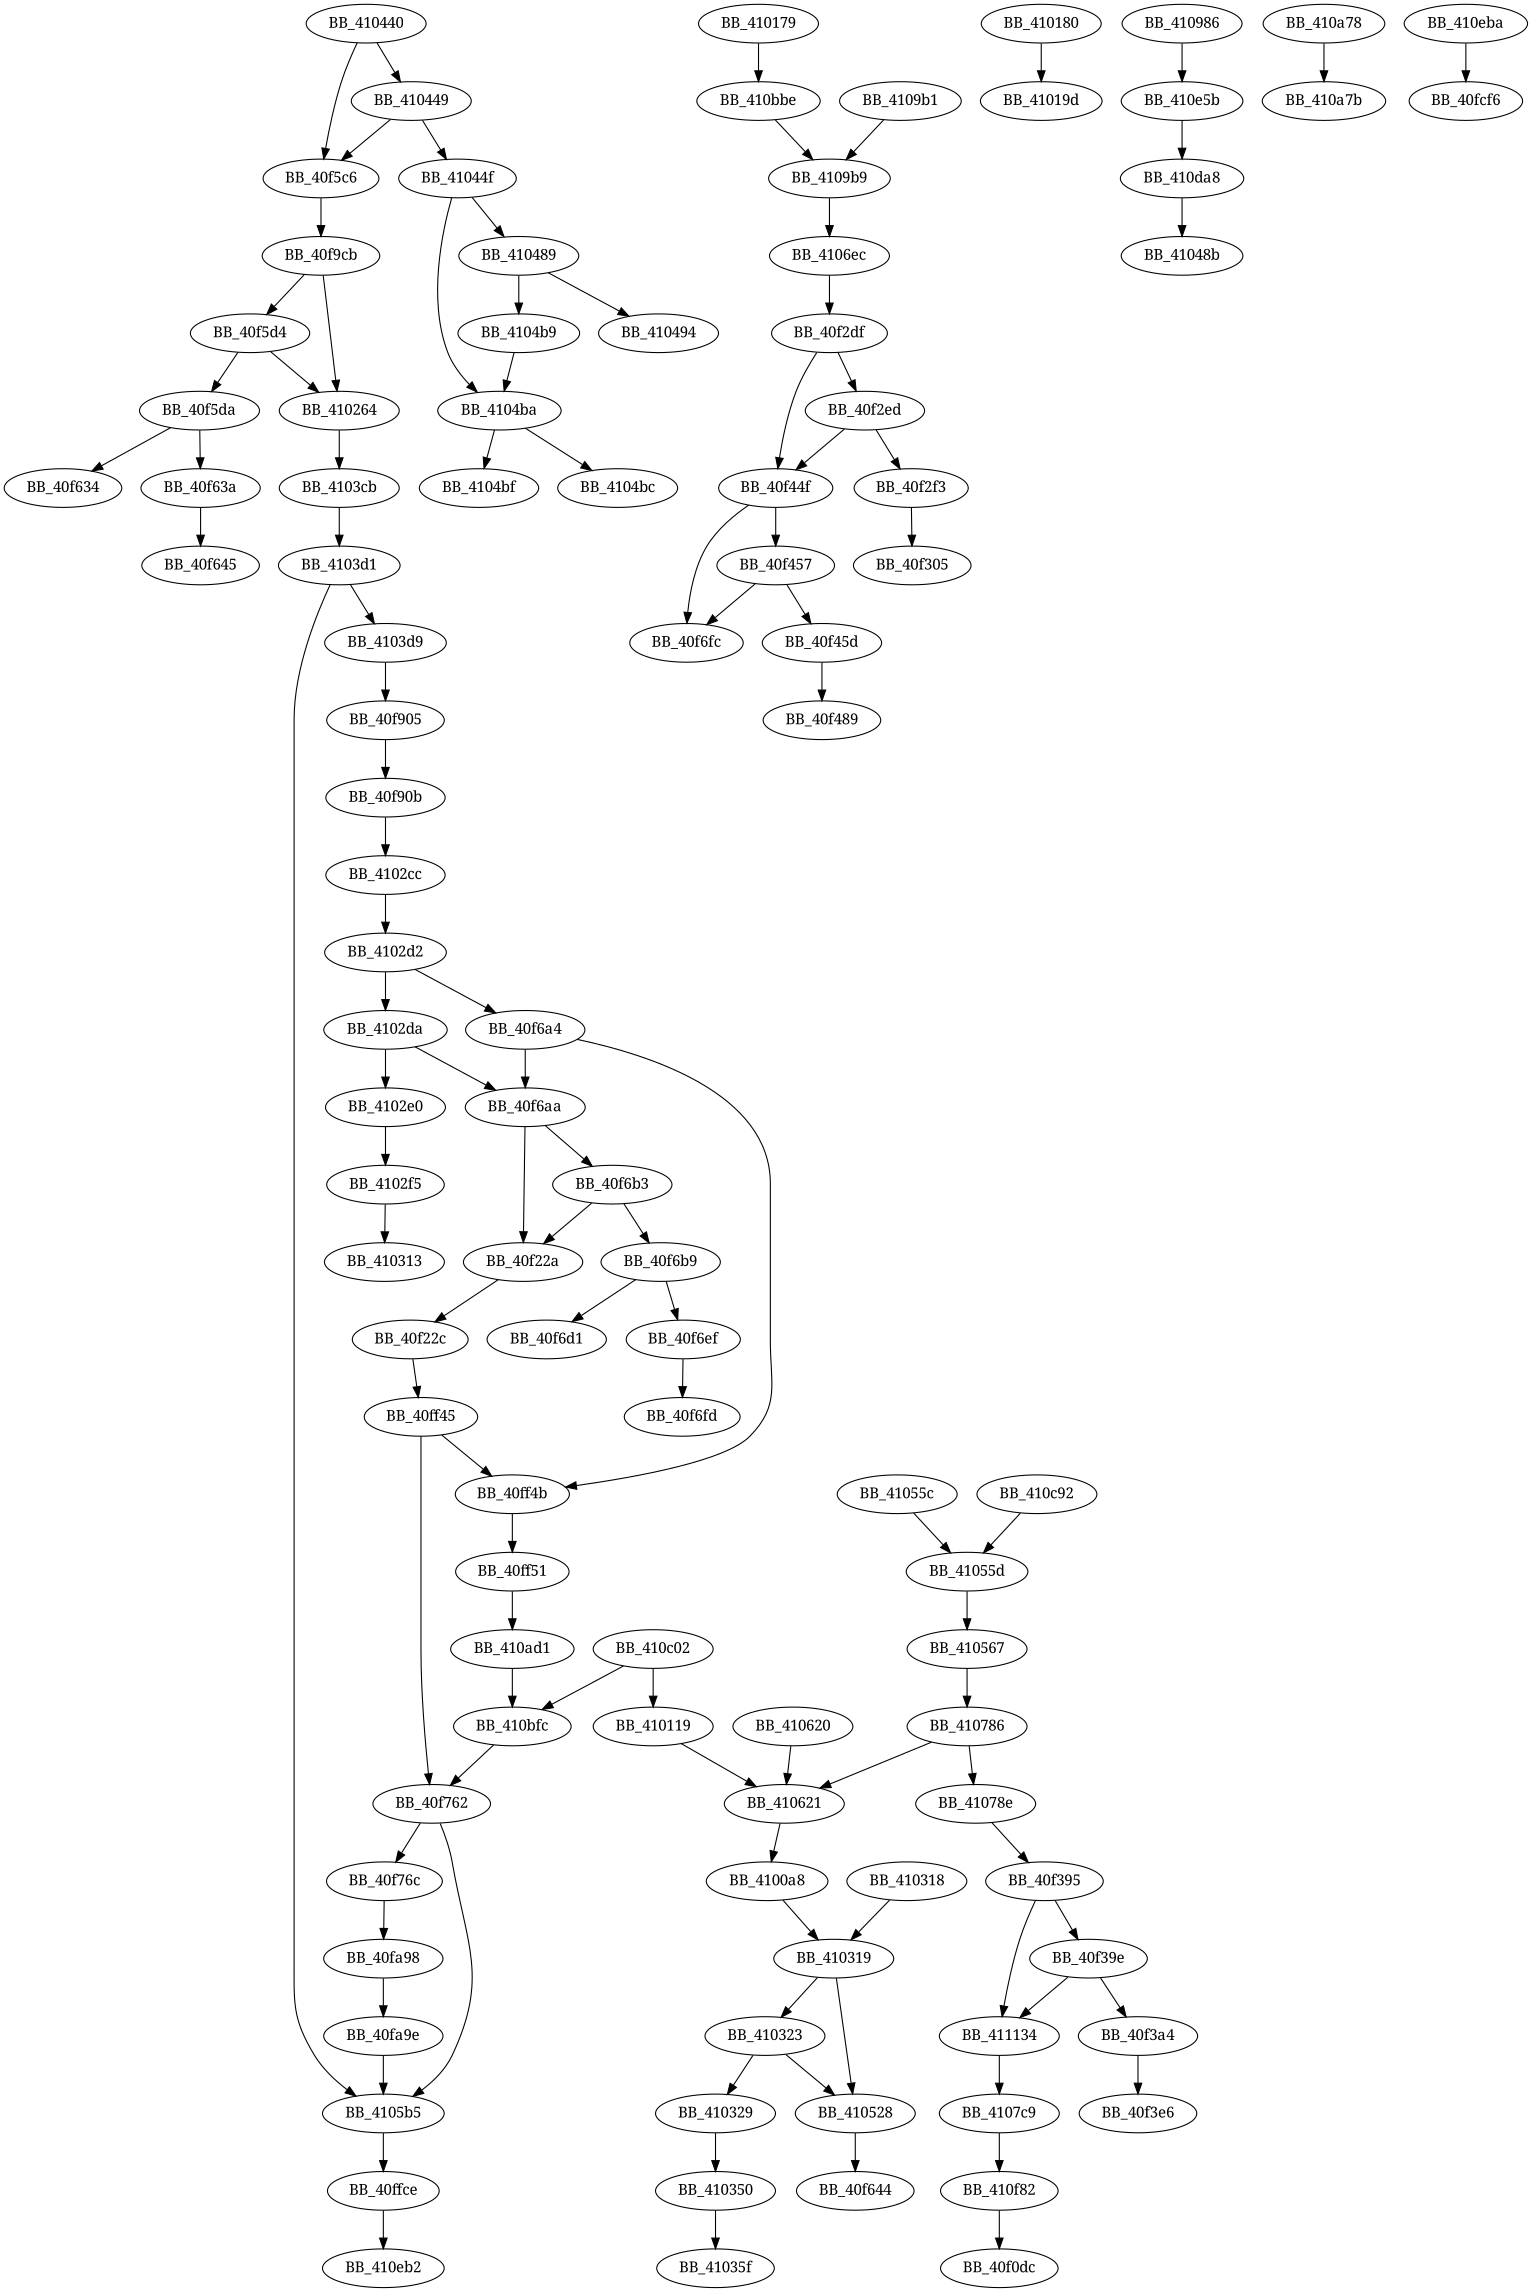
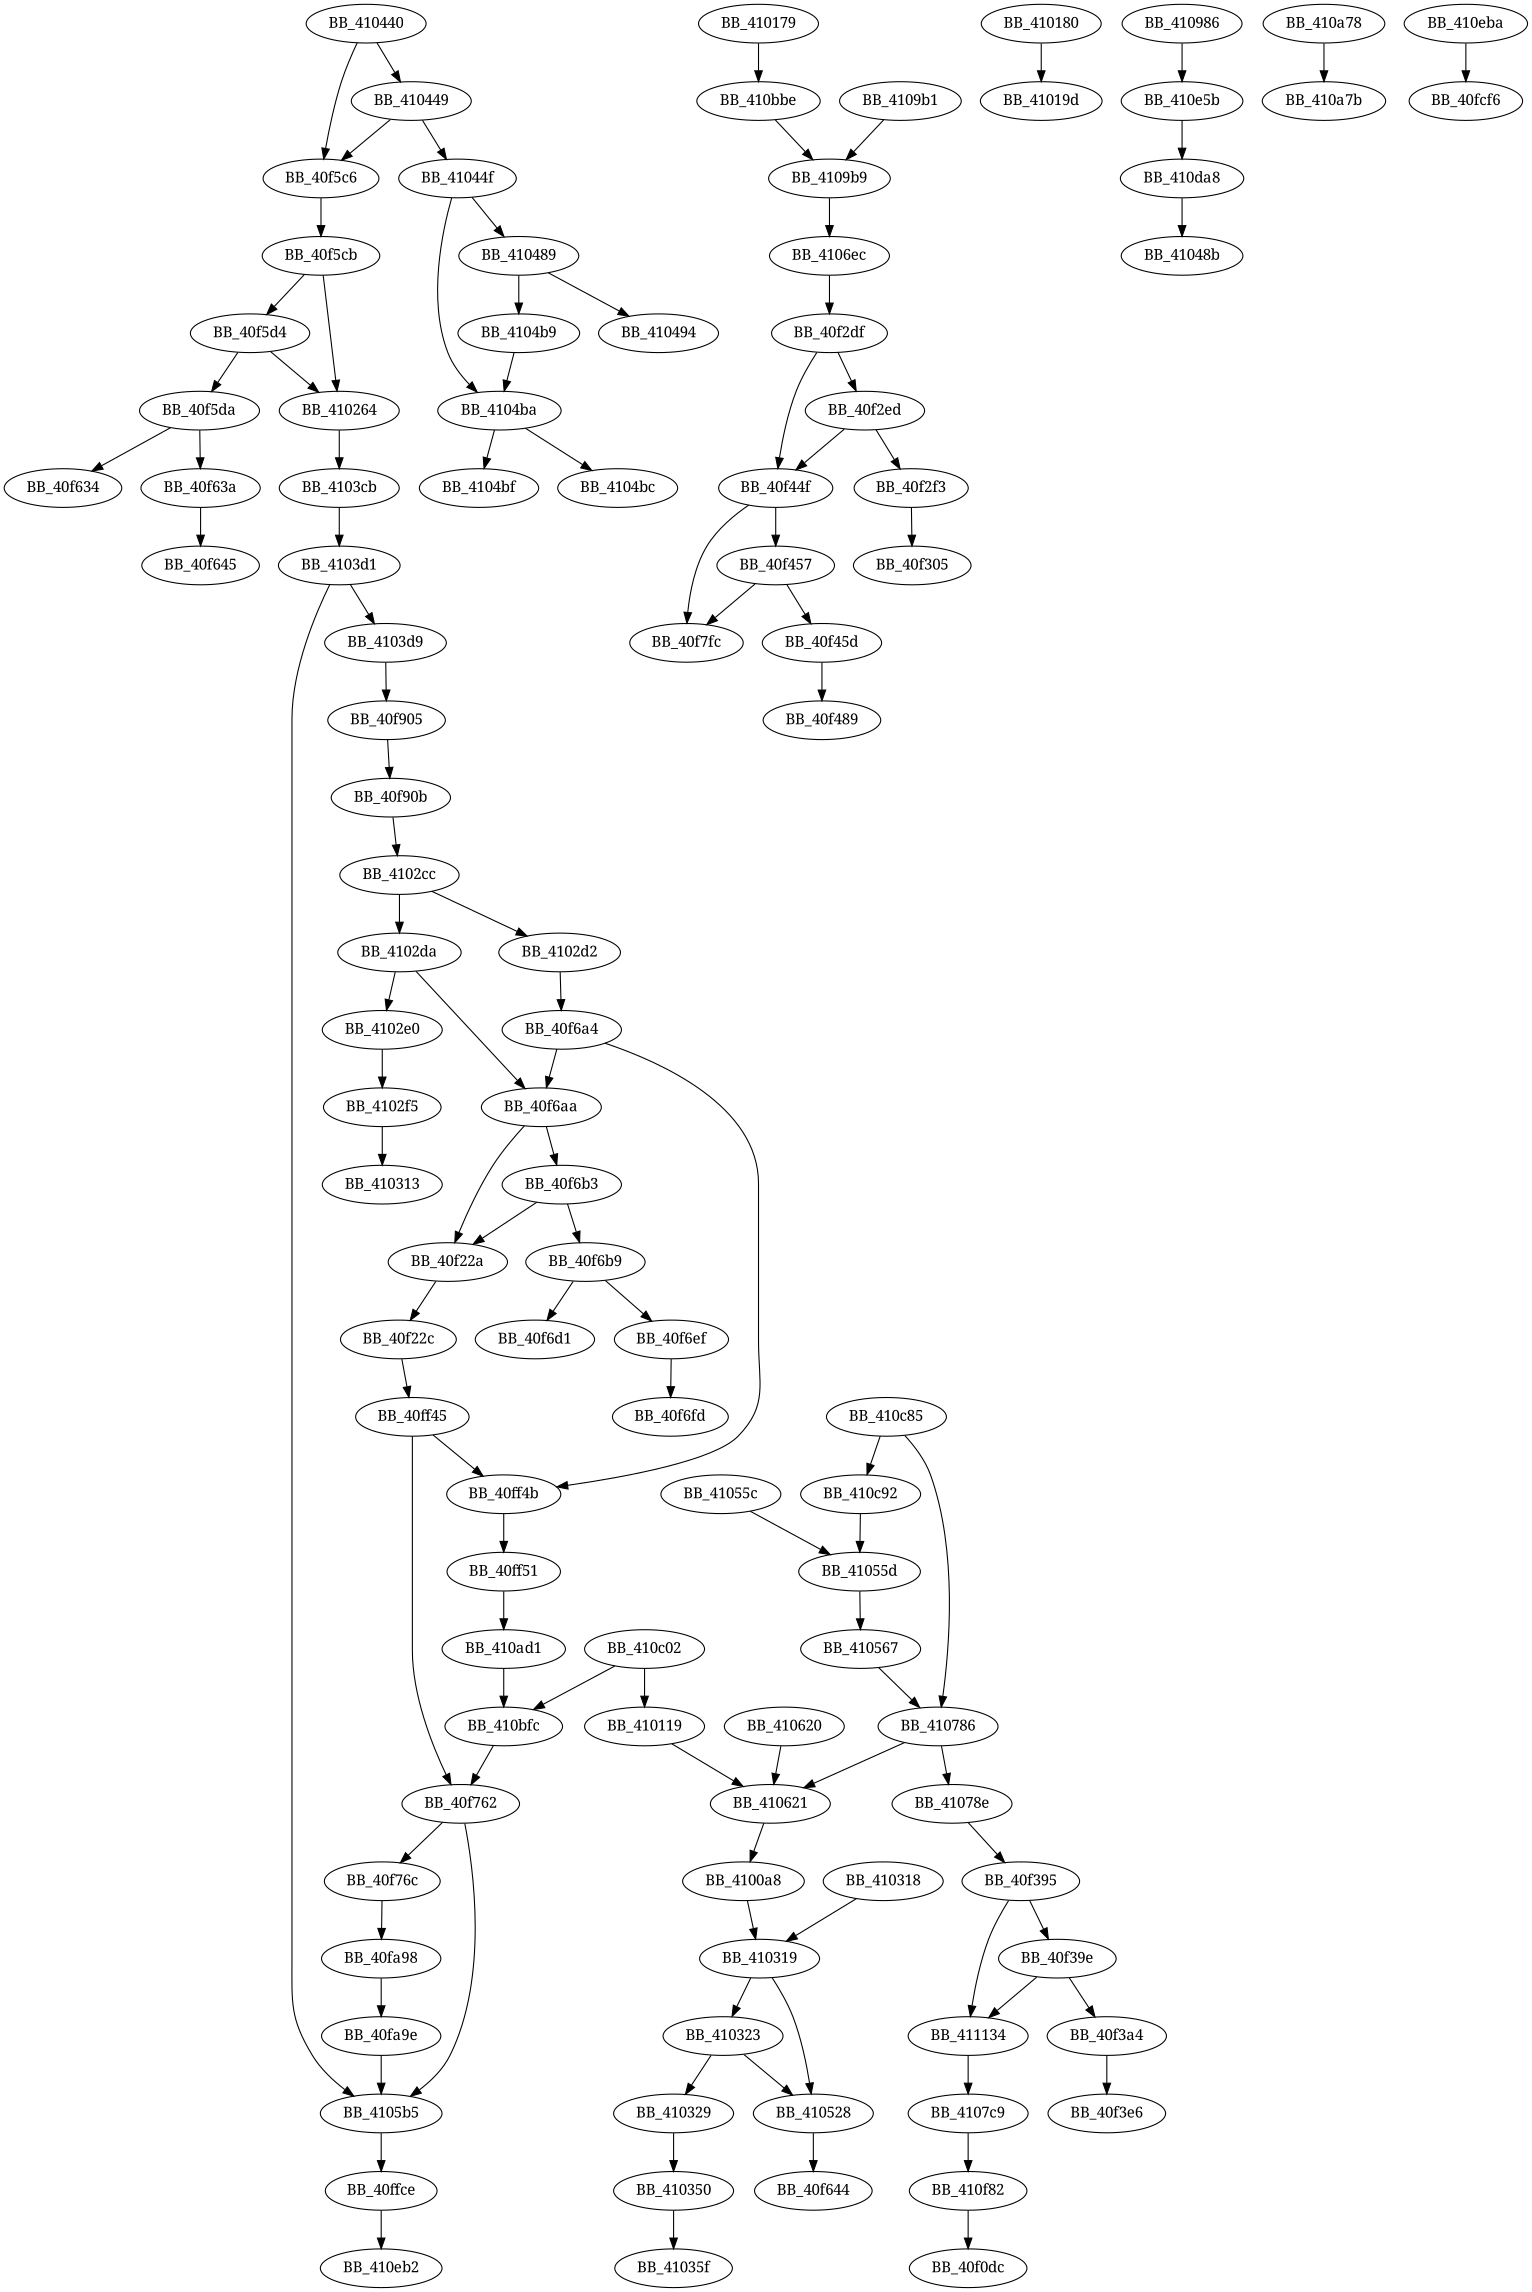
node "BB_40f9cb": label "BB_40f9cb" -> "BB_40f5cb"
node "BB_40f6fc": label "BB_40f6fc" -> "BB_40f7fc"
edge "BB_4102d2" -> "BB_4102da": now "BB_4102cc" -> "BB_4102da"
node "BB_410c85": added
